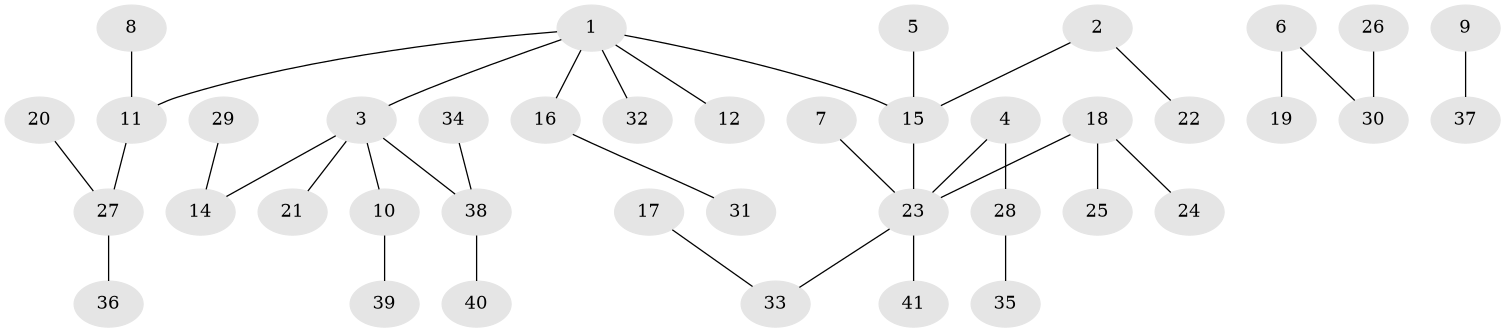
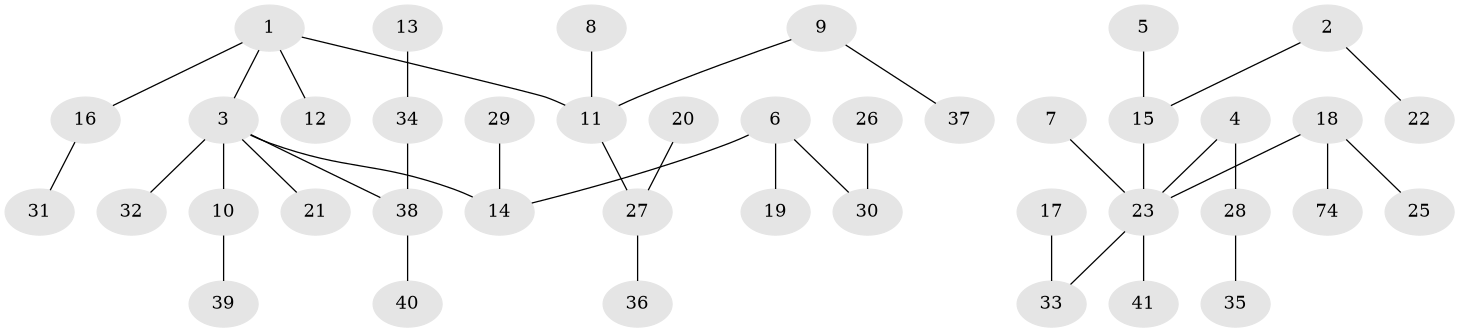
node "13": added
edge "1" -- "15": removed
edge "9" -- "11": added
edge "1" -- "32": now "3" -- "32"
edge "6" -- "14": added
node "24": label "24" -> "74"
